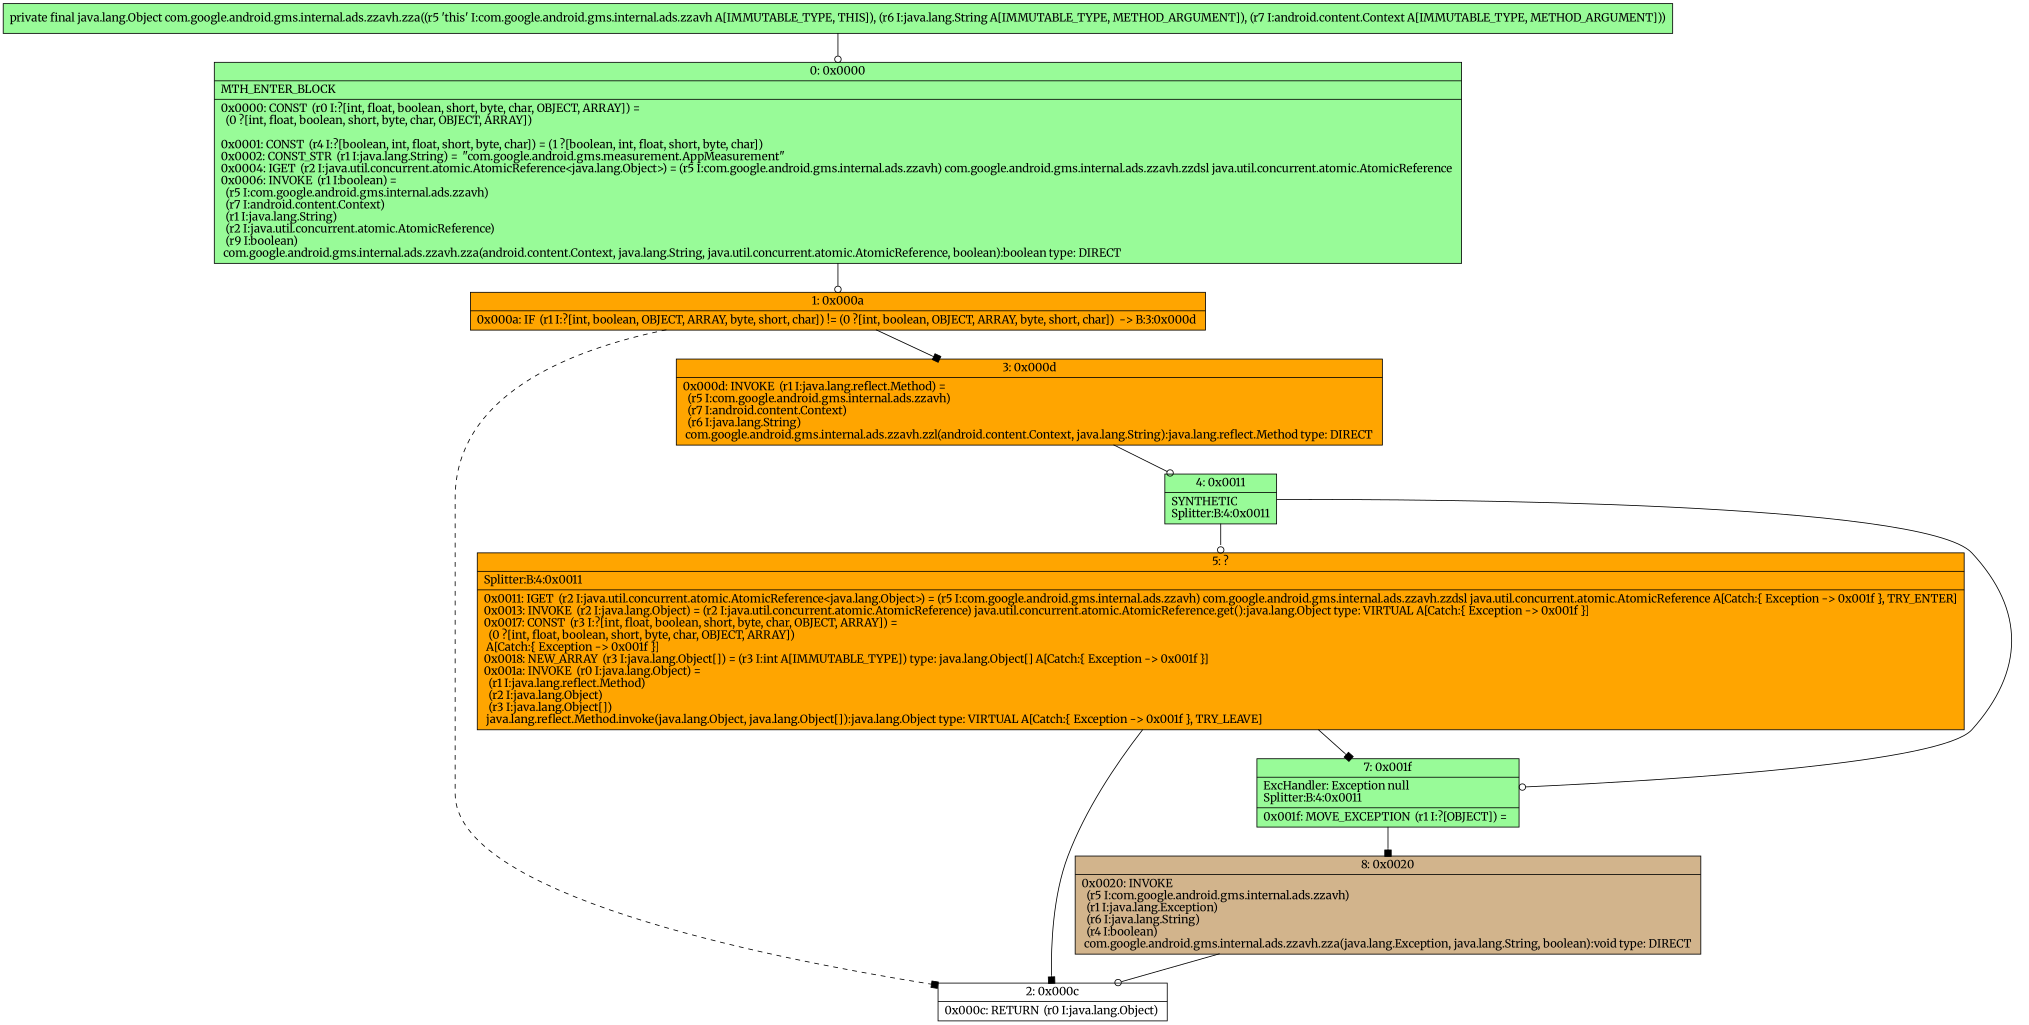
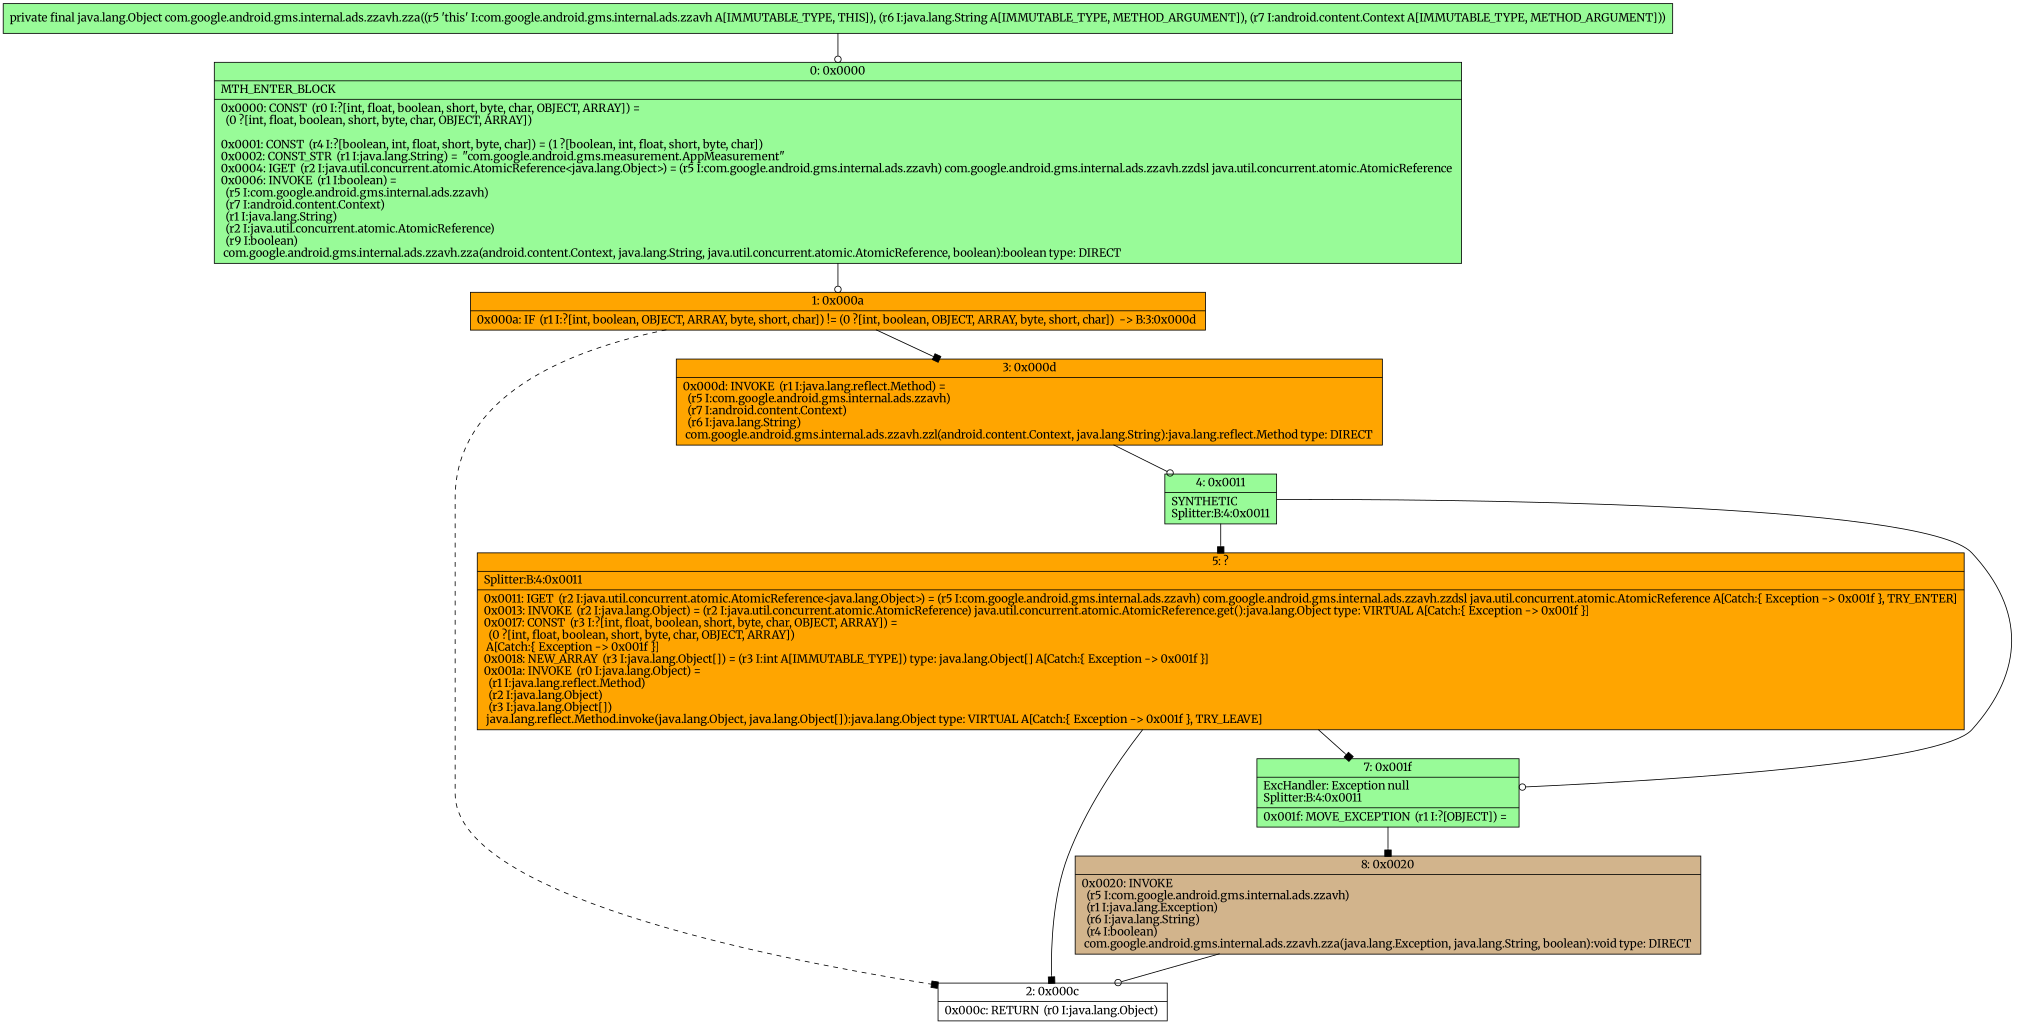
edge "4: 0x0011" -> "5: ?": arrowhead odot -> box
